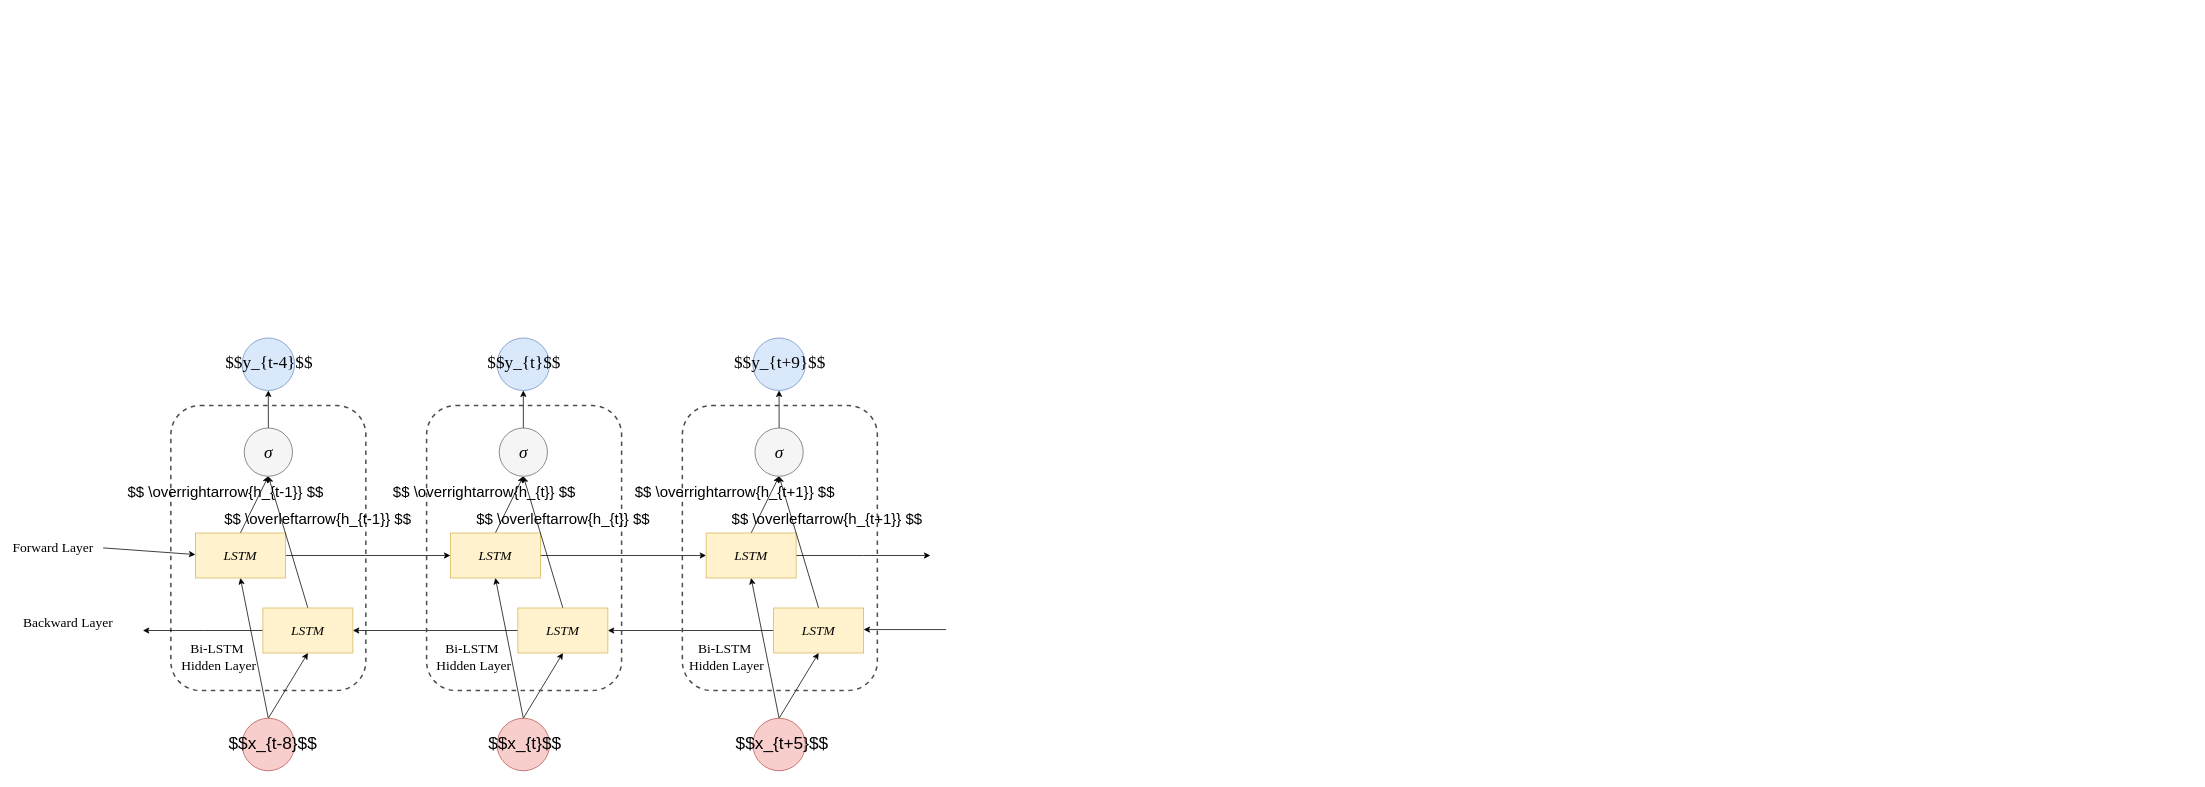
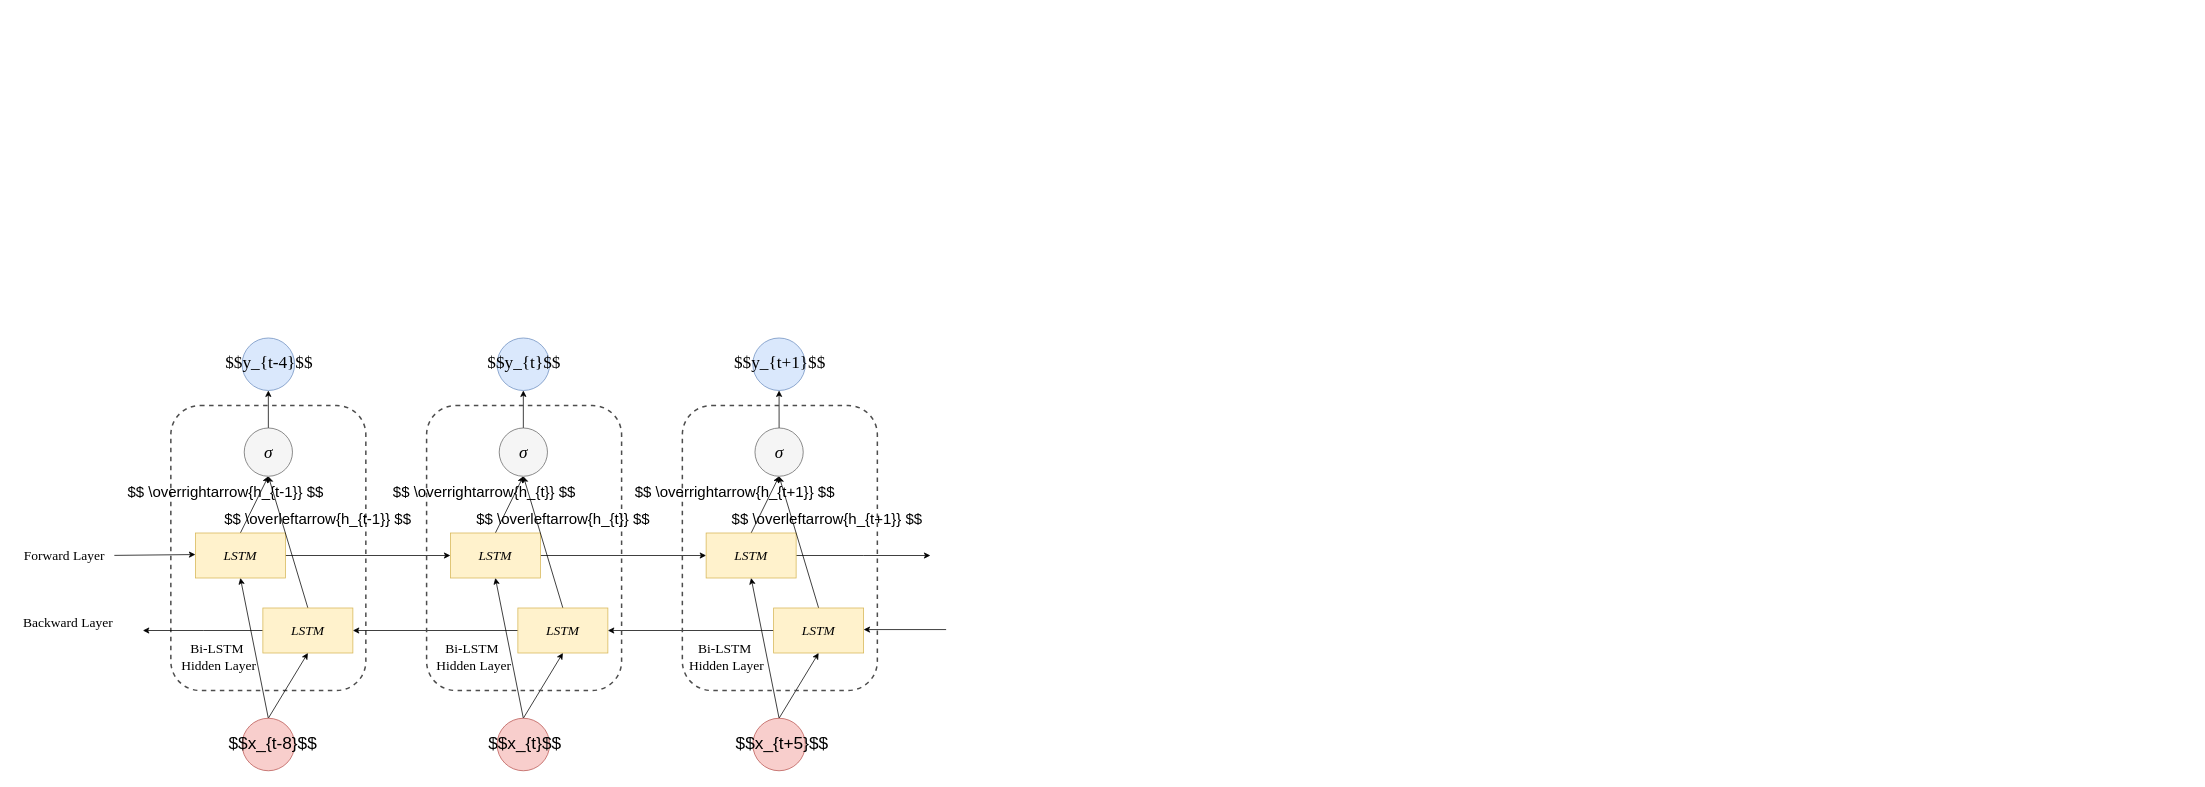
node "$$y_{t+9}$$": label "$$y_{t+9}$$" -> "$$y_{t+1}$$"
node "Forward Layer": moved (53, 548) -> (64, 555)
